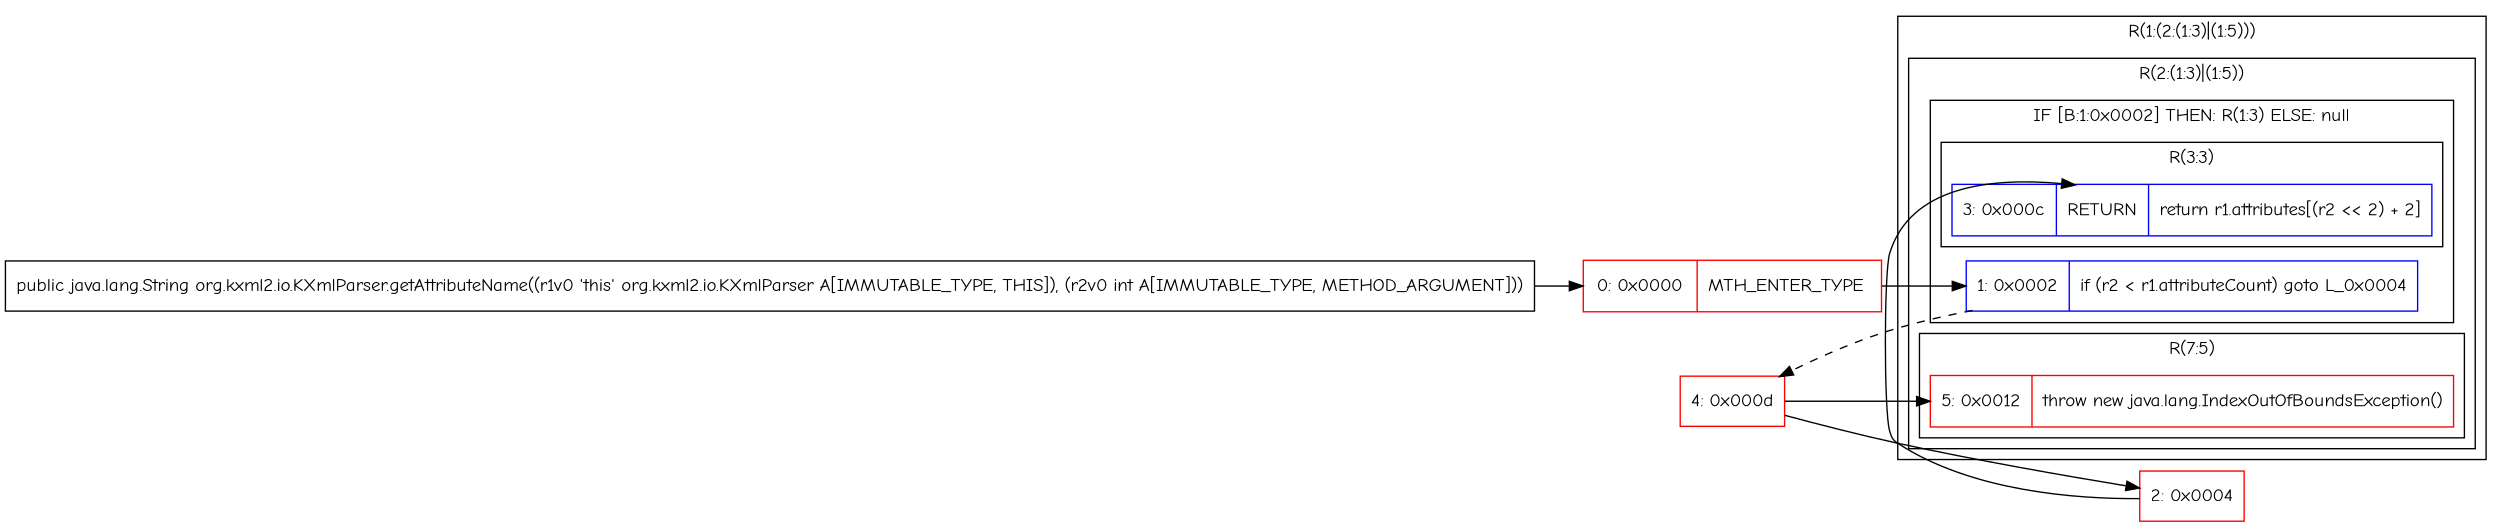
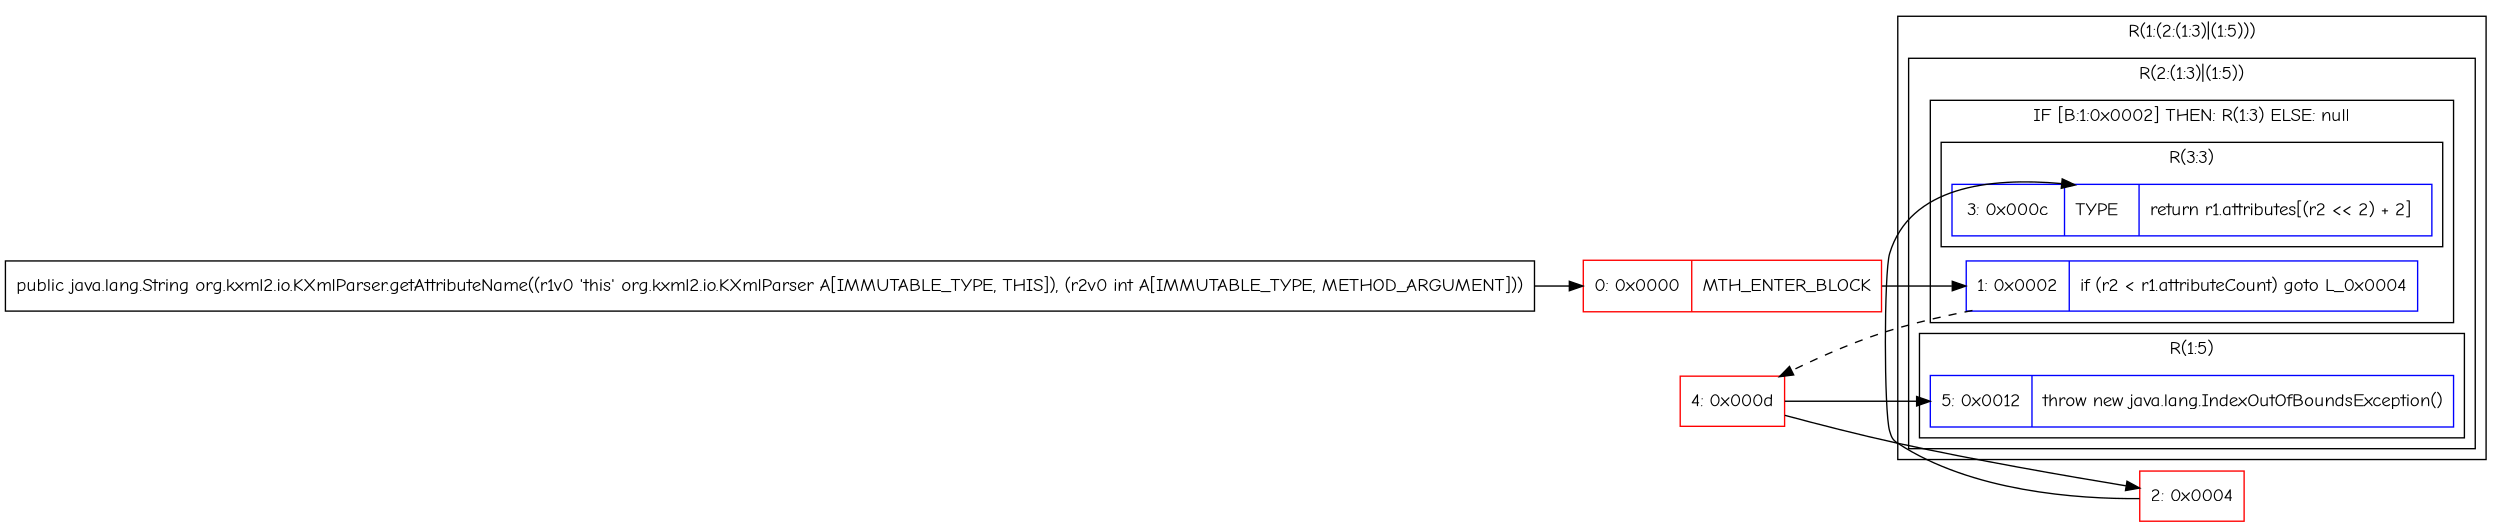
node "3: 0x000c": text "RETURN" -> "TYPE"
node "0: 0x0000": text "MTH_ENTER_TYPE" -> "MTH_ENTER_BLOCK"
cluster "R(7:5)": label "R(7:5)" -> "R(1:5)"
node "5: 0x0012": color red -> blue
